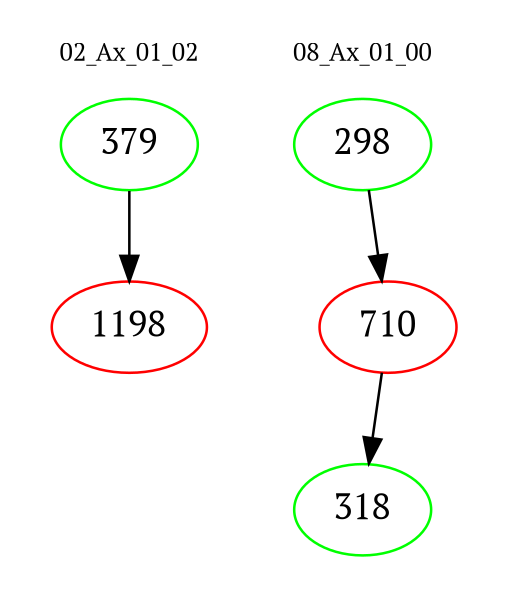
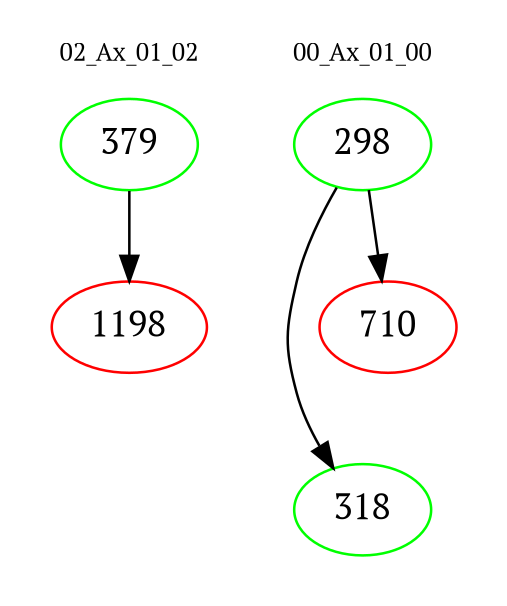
cluster "08_Ax_01_00": label "08_Ax_01_00" -> "00_Ax_01_00"
edge "710" -> "318": now "298" -> "318"
